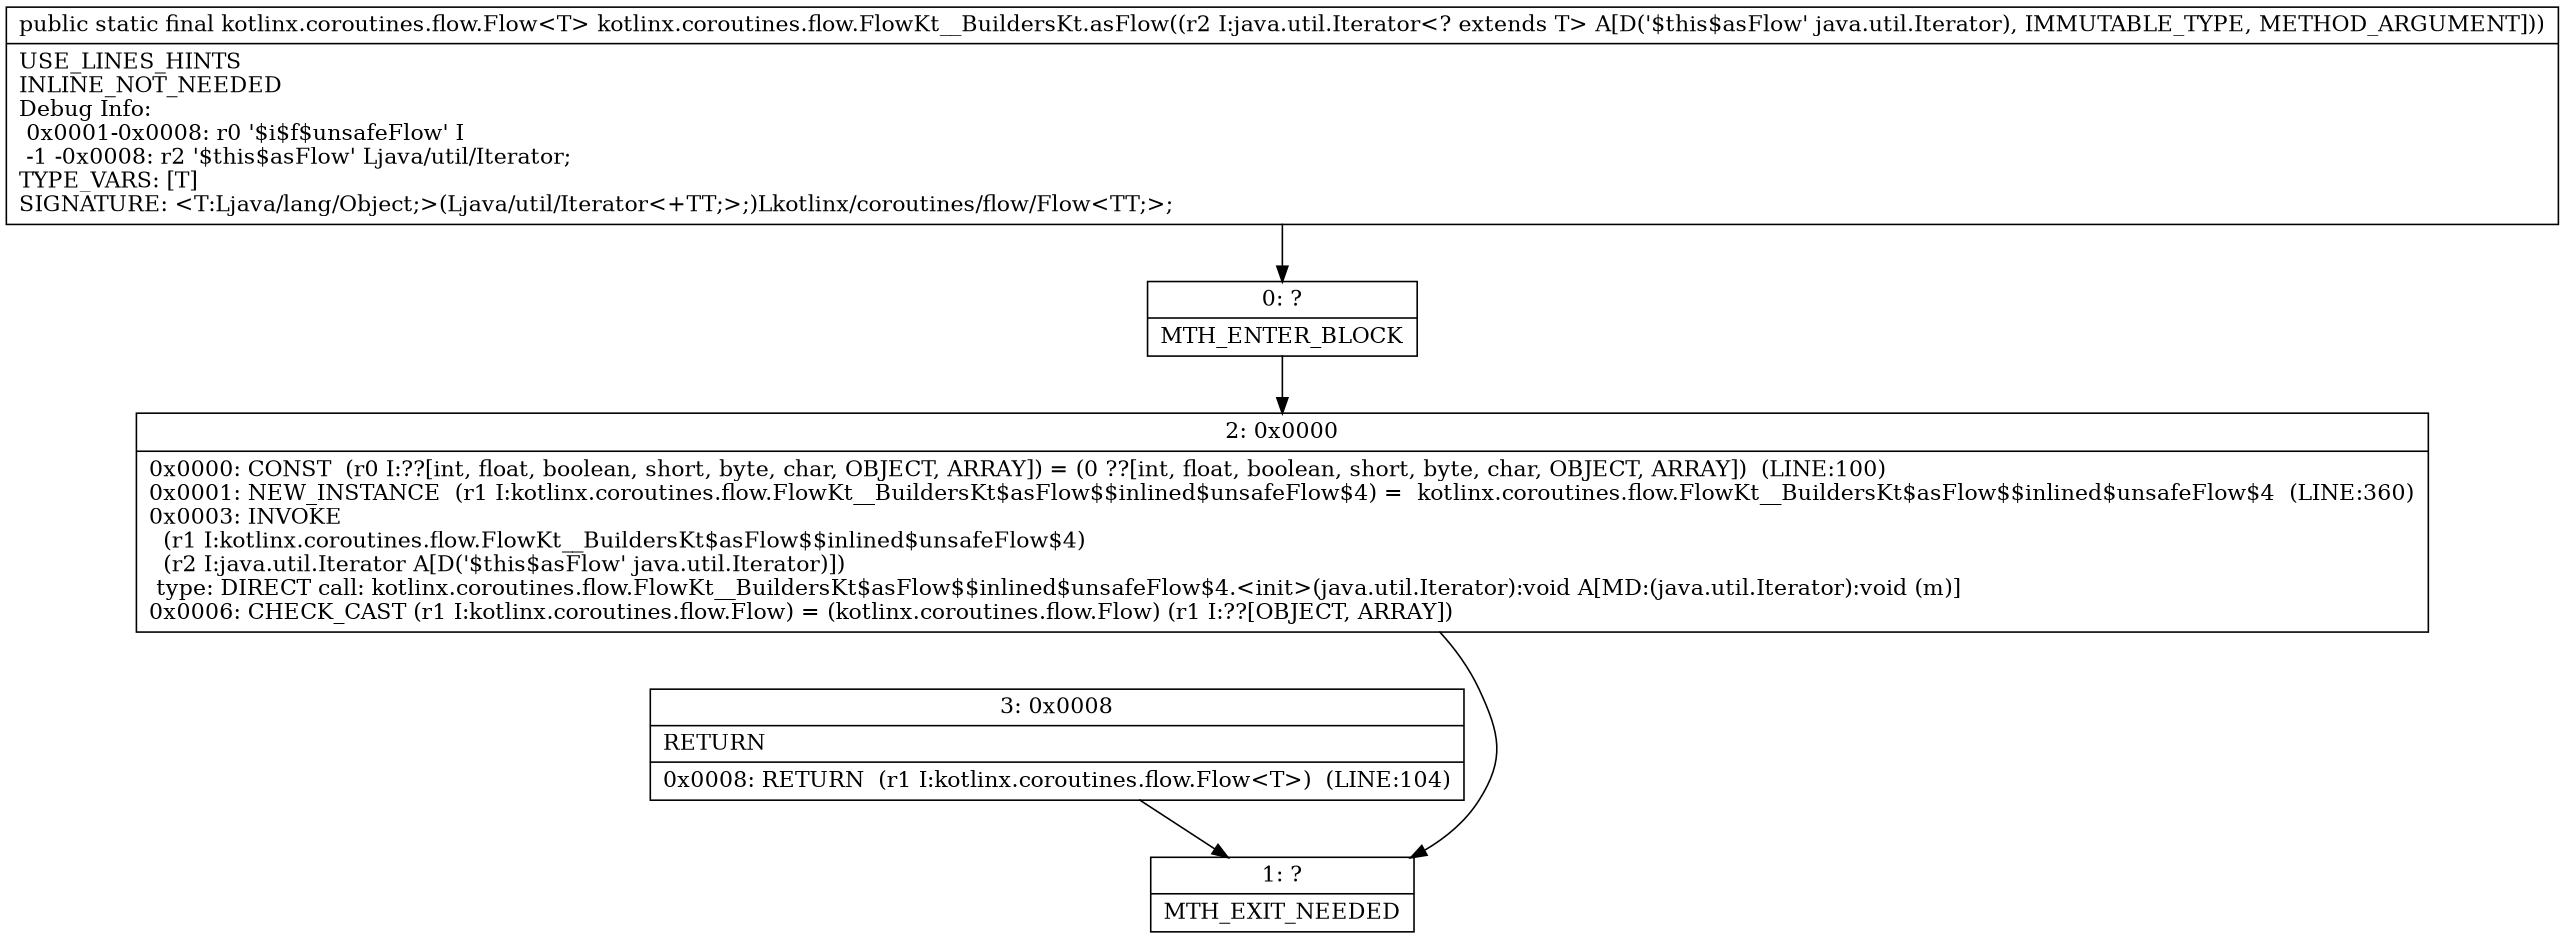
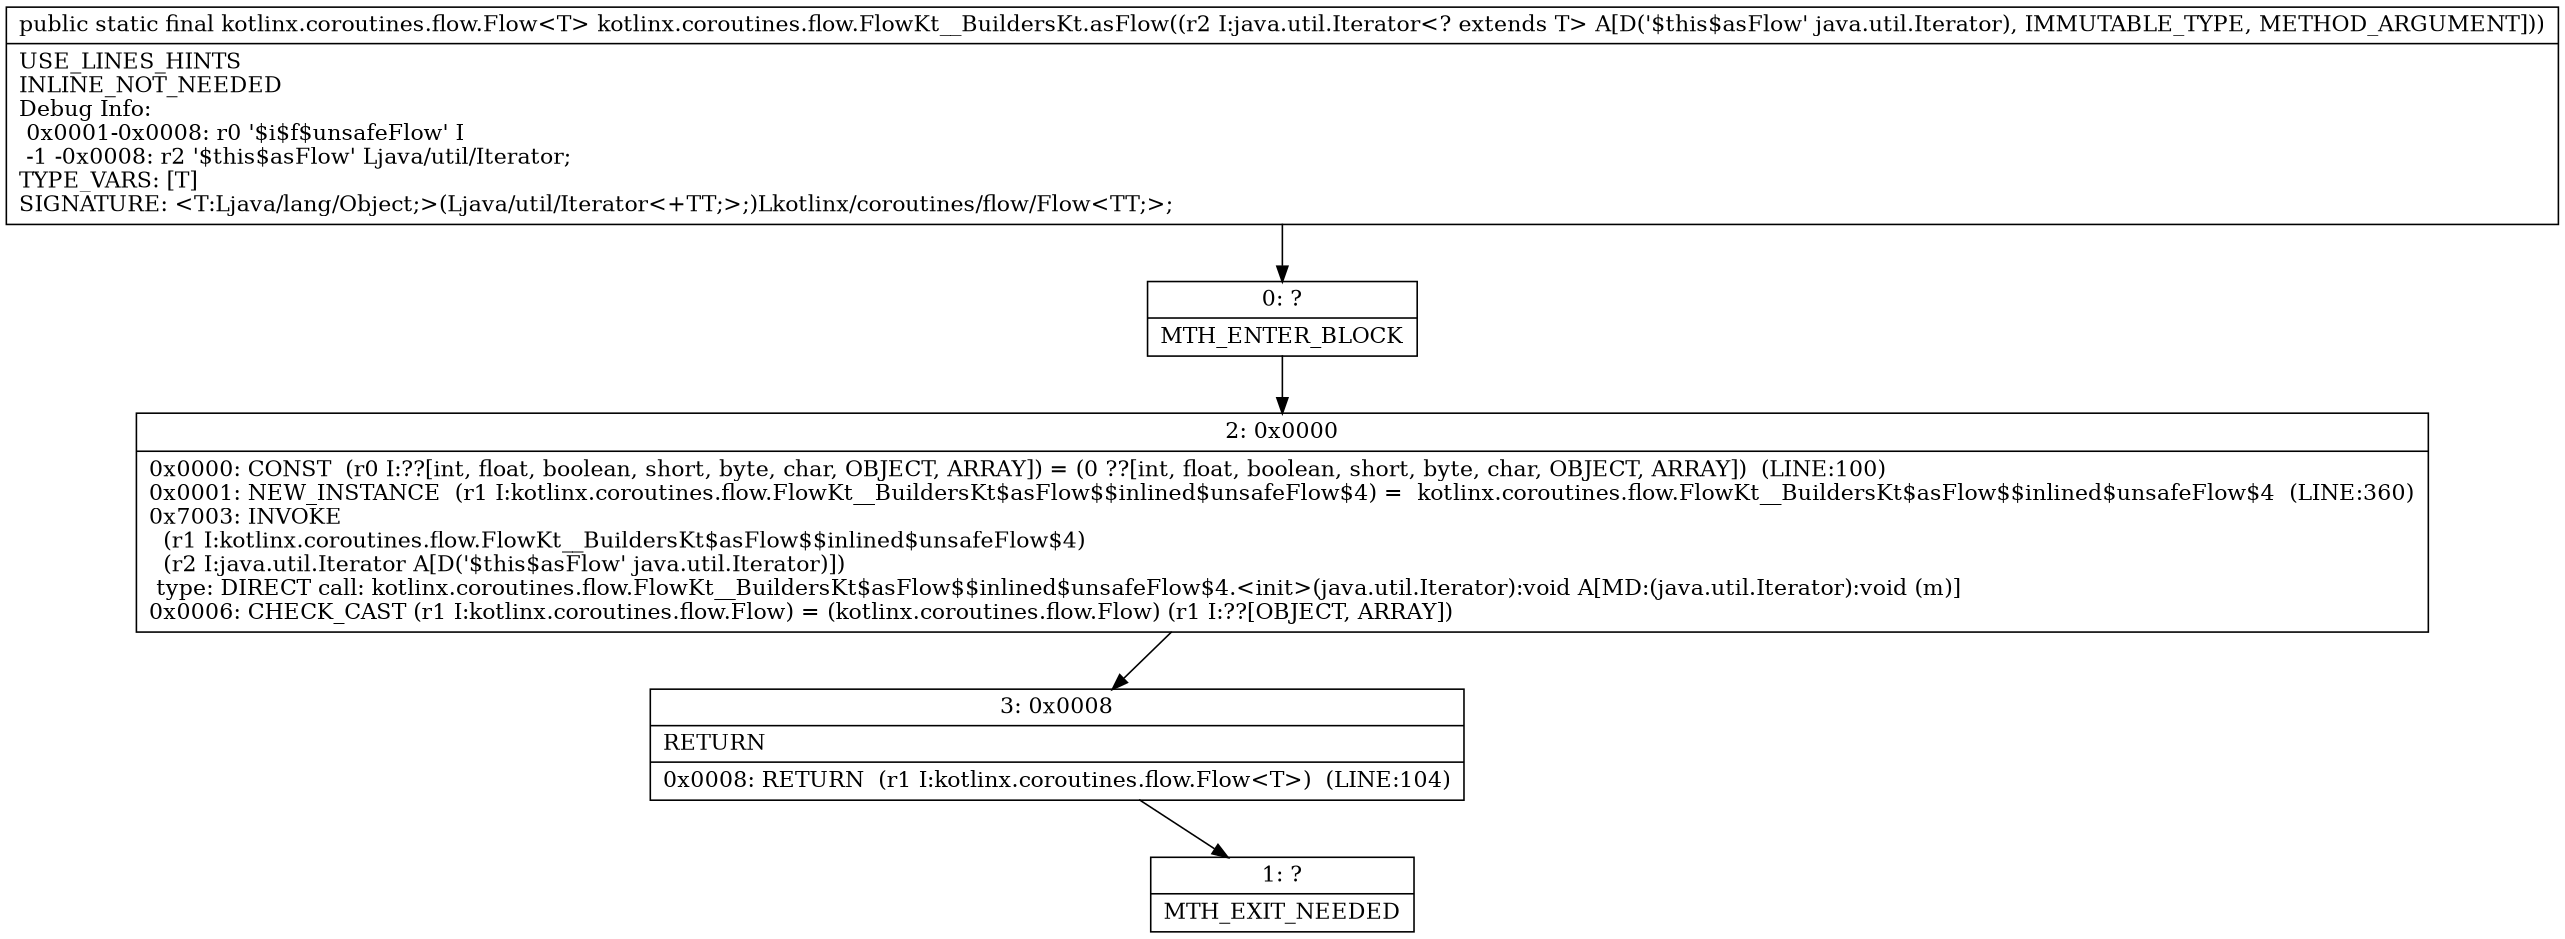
node "2: 0x0000": text "0x0003: INVOKE" -> "0x7003: INVOKE"
edge "2: 0x0000" -> "1: ?": now "2: 0x0000" -> "3: 0x0008"
